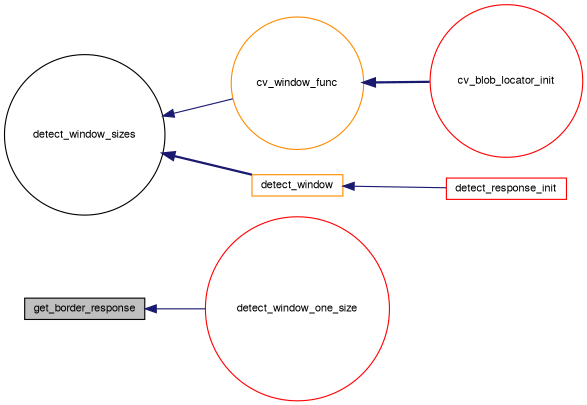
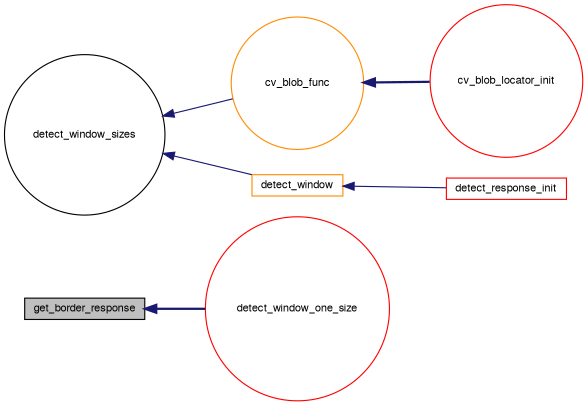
node "cv_window_func": label "cv_window_func" -> "cv_blob_func"
edge "detect_window" -> "detect_window_sizes": style bold -> solid
edge "detect_window_one_size" -> "get_border_response": style solid -> bold
